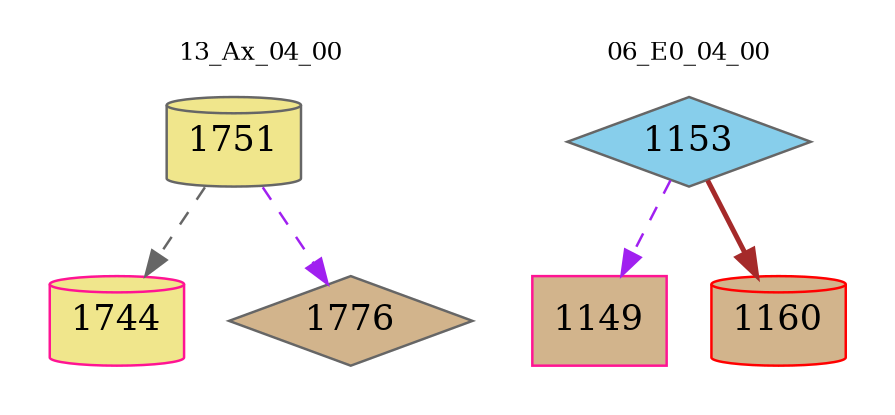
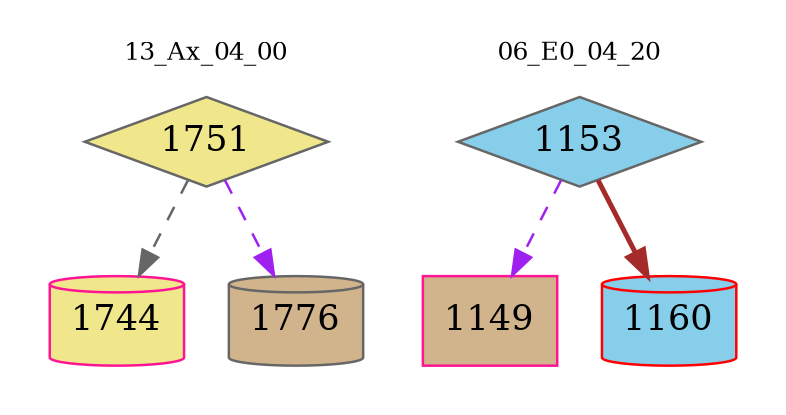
cluster "06_E0_04_00": label "06_E0_04_00" -> "06_E0_04_20"
node "1751": shape cylinder -> diamond
node "1776": shape diamond -> cylinder
node "1160": fillcolor tan -> skyblue
